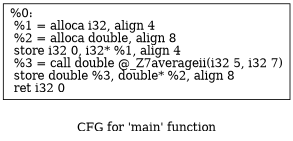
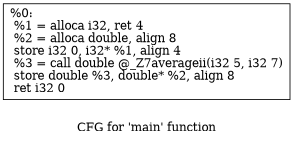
node "%0:": text "%1 = alloca i32, align 4" -> "%1 = alloca i32, ret 4"
